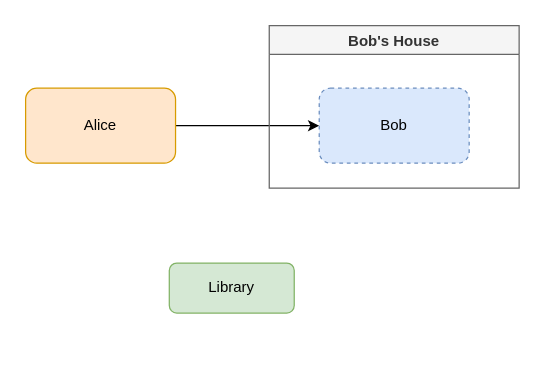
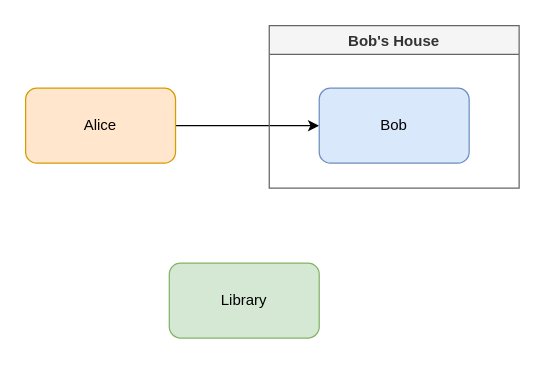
node "Bob": style dashed -> solid
node "Library": size 125x50 -> 150x75
